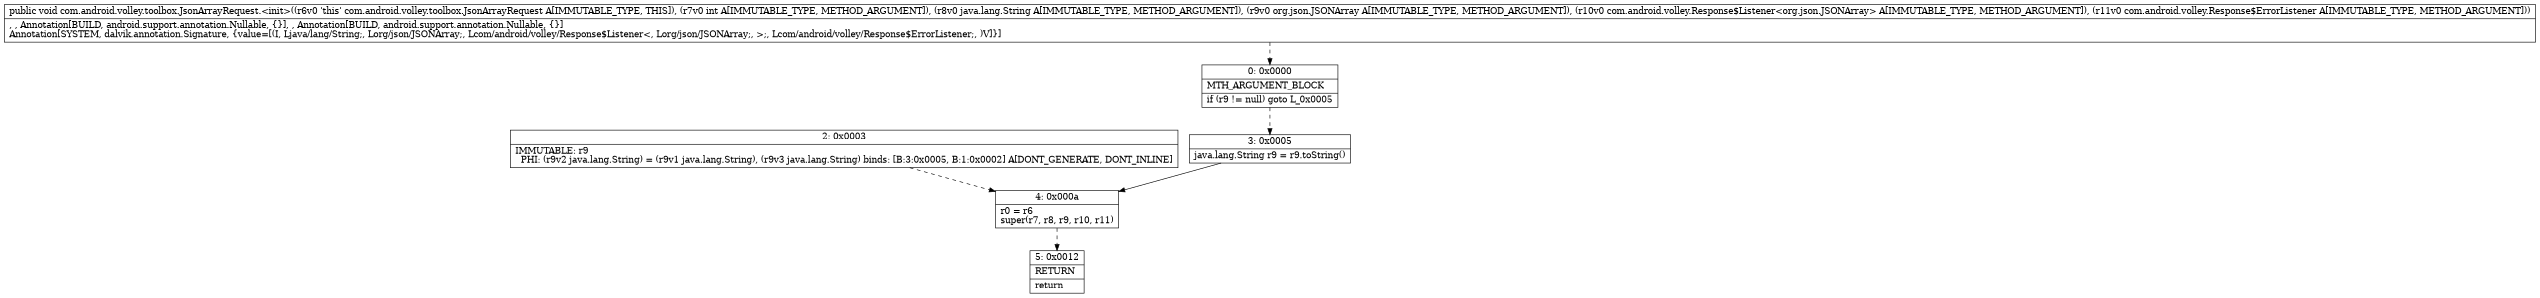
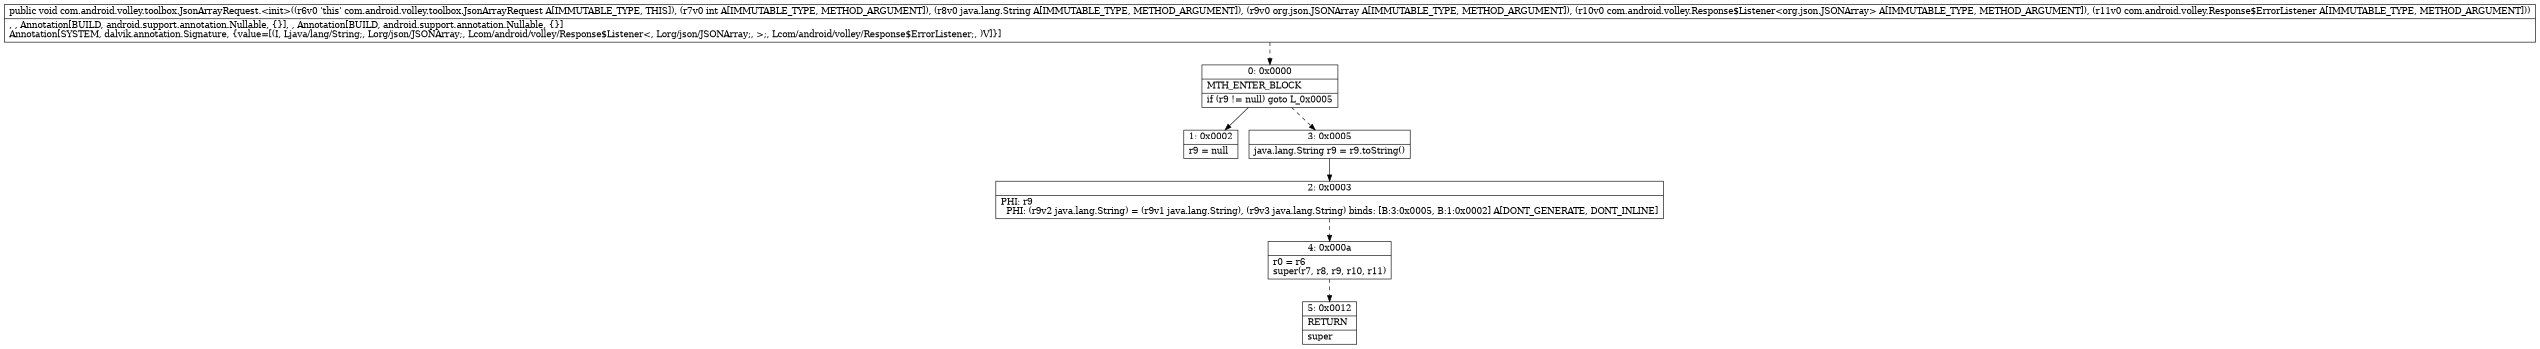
node "0: 0x0000": text "MTH_ARGUMENT_BLOCK" -> "MTH_ENTER_BLOCK"
node "1: 0x0002": added
node "2: 0x0003": text "IMMUTABLE: r9" -> "PHI: r9"
edge "3: 0x0005" -> "4: 0x000a": now "3: 0x0005" -> "2: 0x0003"
node "5: 0x0012": text "return" -> "super"
